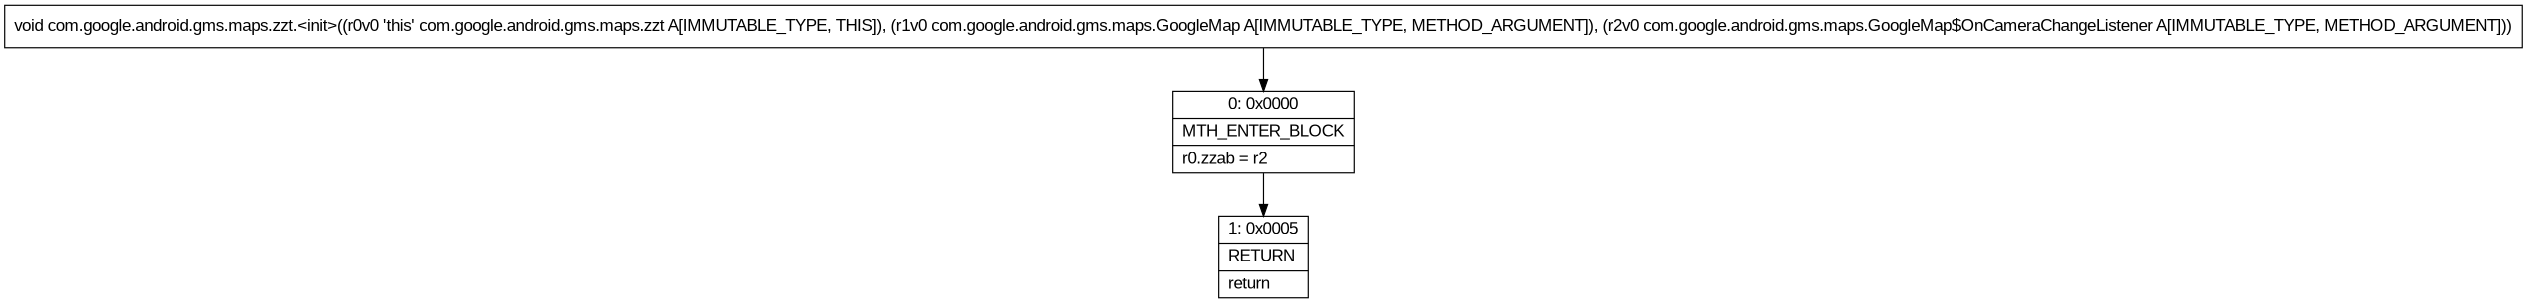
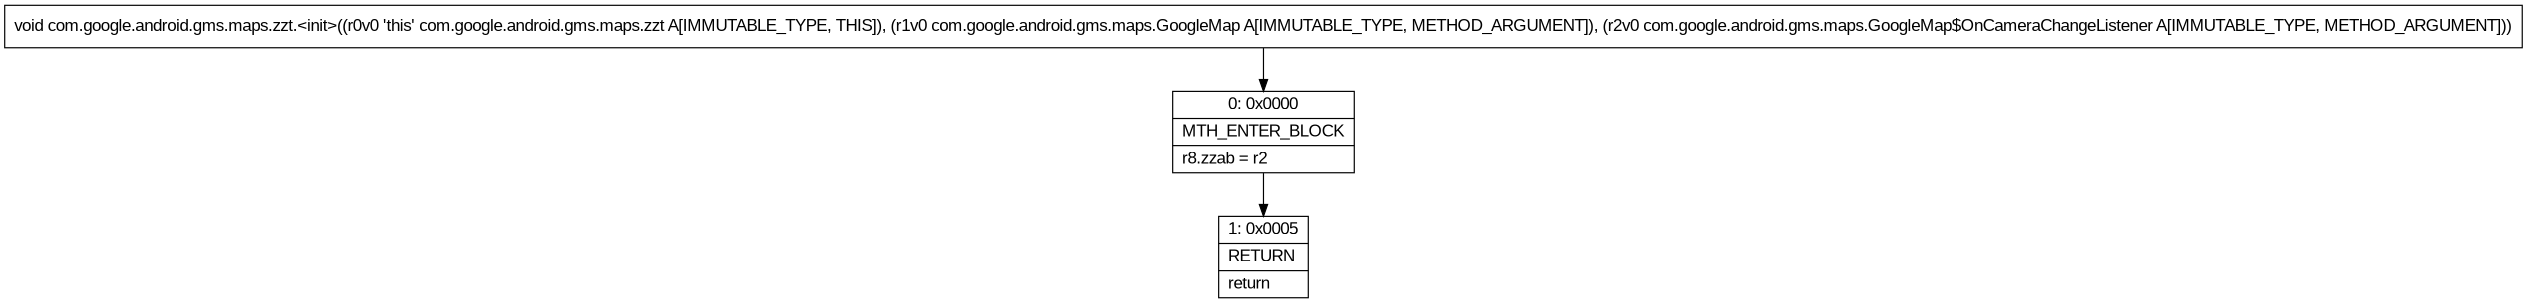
node "0: 0x0000": text "r0.zzab = r2" -> "r8.zzab = r2"
